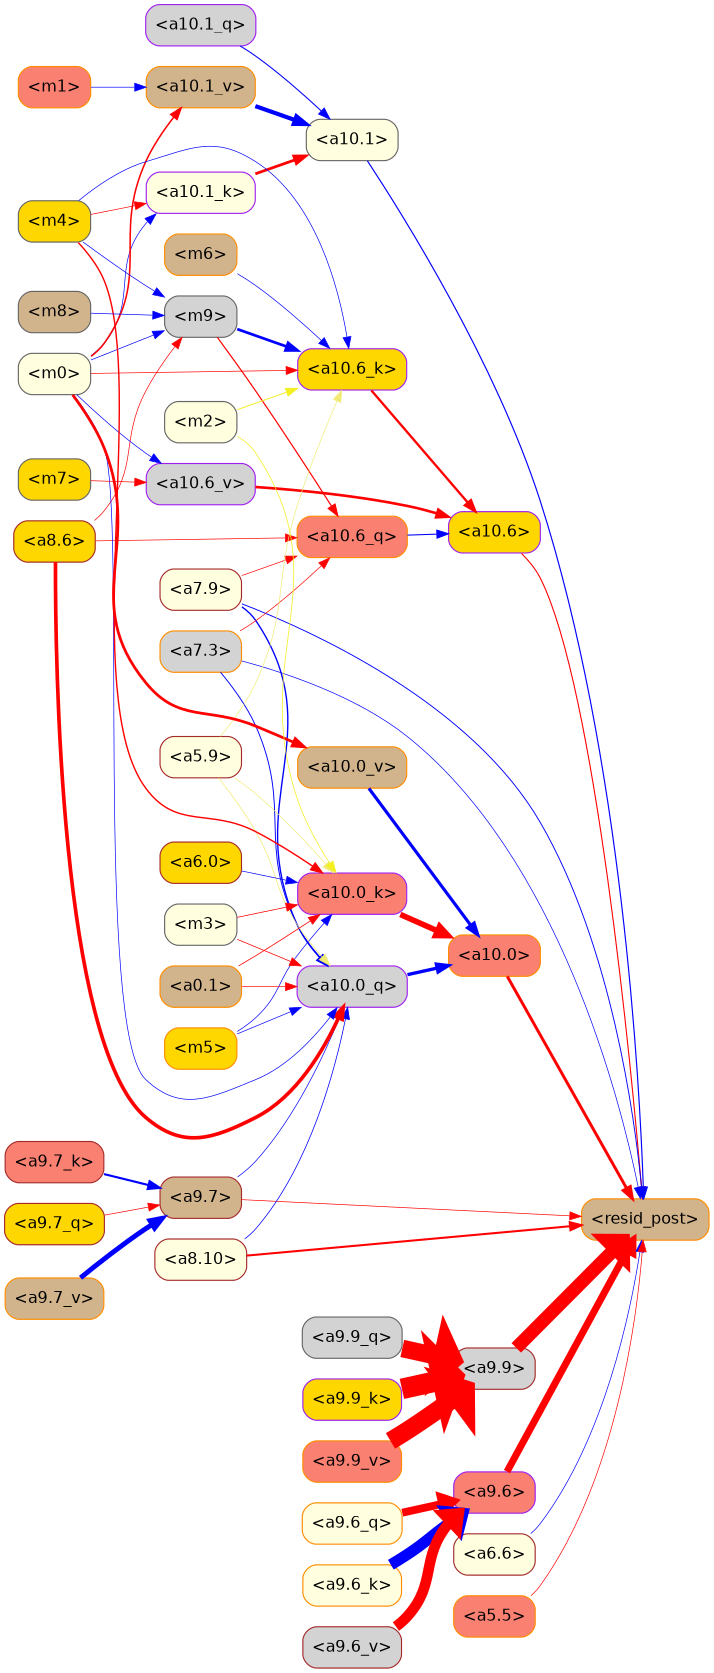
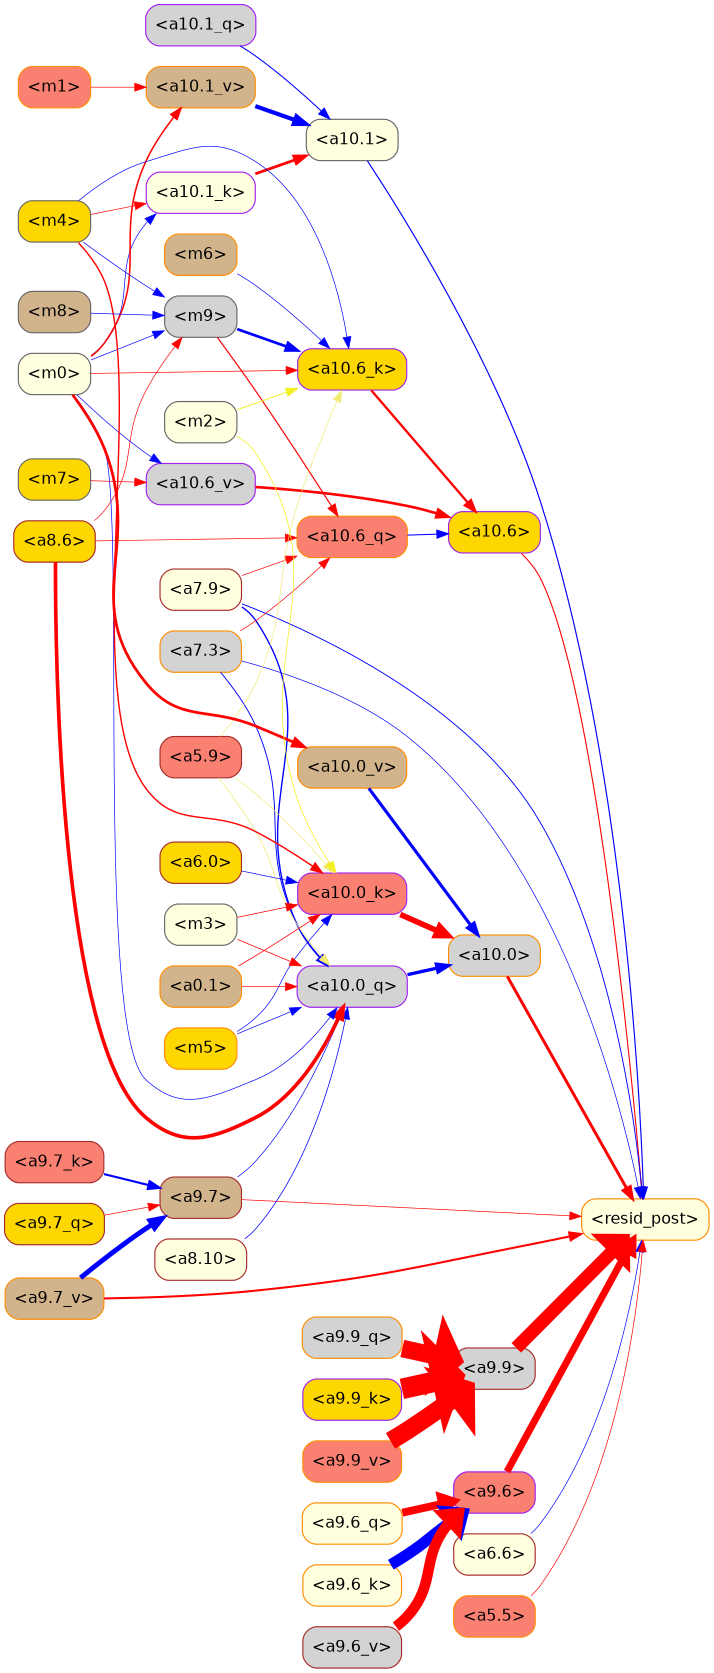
edge "<m1>" -> "<a10.1_v>": color blue -> red
node "<a5.9>": fillcolor lightyellow -> salmon
node "<a10.0>": fillcolor salmon -> lightgrey
node "<resid_post>": fillcolor tan -> lightyellow
edge "<a8.10>" -> "<resid_post>": now "<a9.7_v>" -> "<resid_post>"
node "<a9.9_q>": color gray40 -> darkorange
